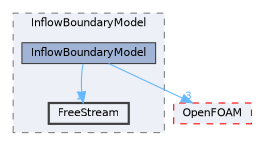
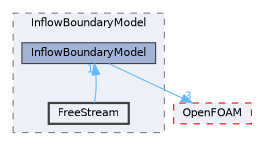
edge "InflowBoundaryModel" -> "FreeStream": reversed
